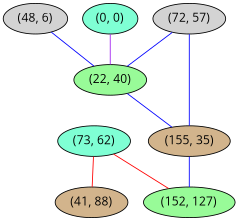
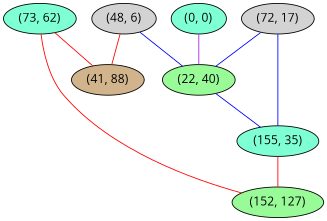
node "(72, 57)": label "(72, 57)" -> "(72, 17)"
edge "(48, 6)" -- "(41, 88)": added
node "(155, 35)": fillcolor tan -> aquamarine
edge "(155, 35)" -- "(152, 127)": color blue -> red
